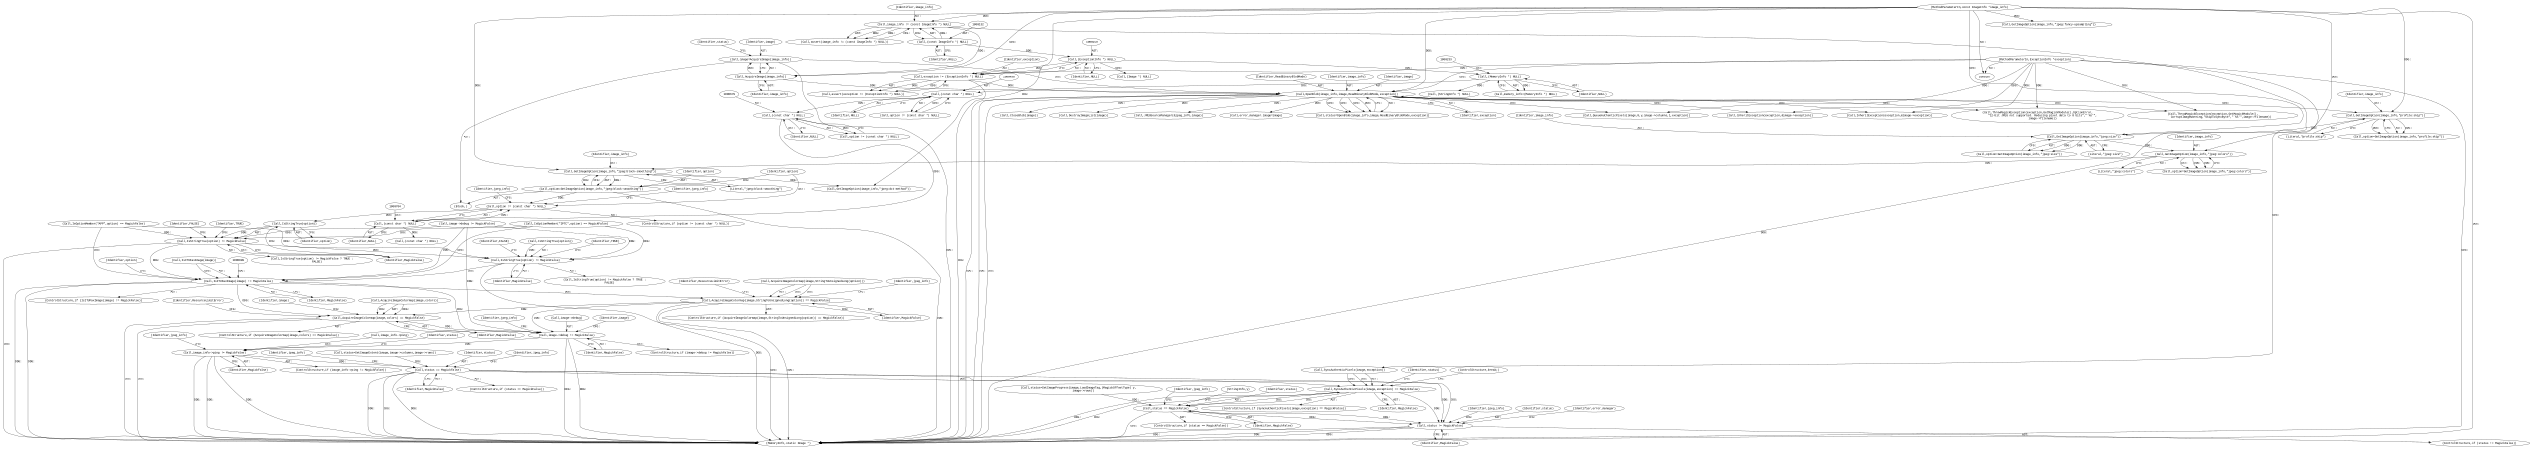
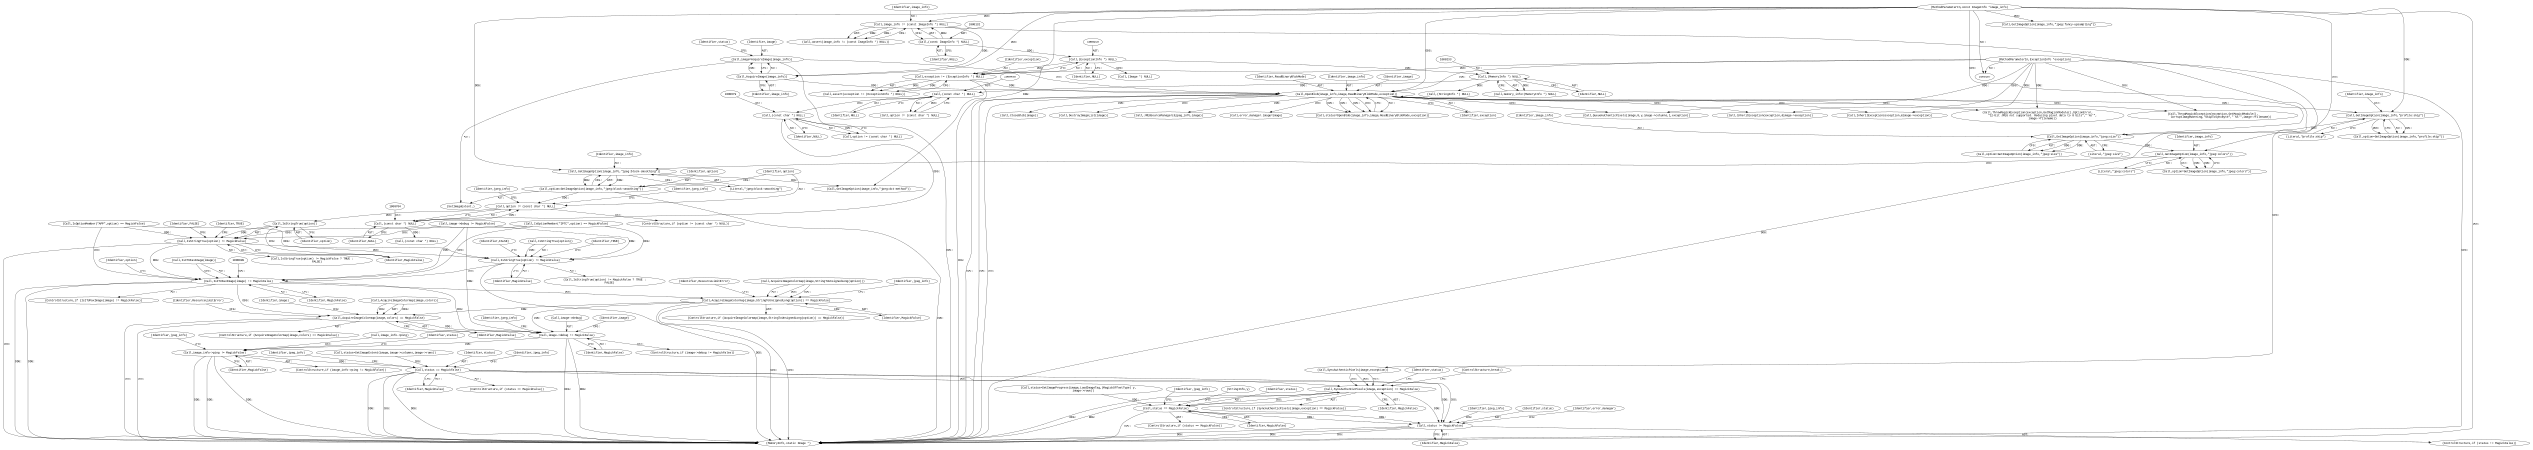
node "(Block,)": label "(Block,)" -> "(SetImageExtent,)"
